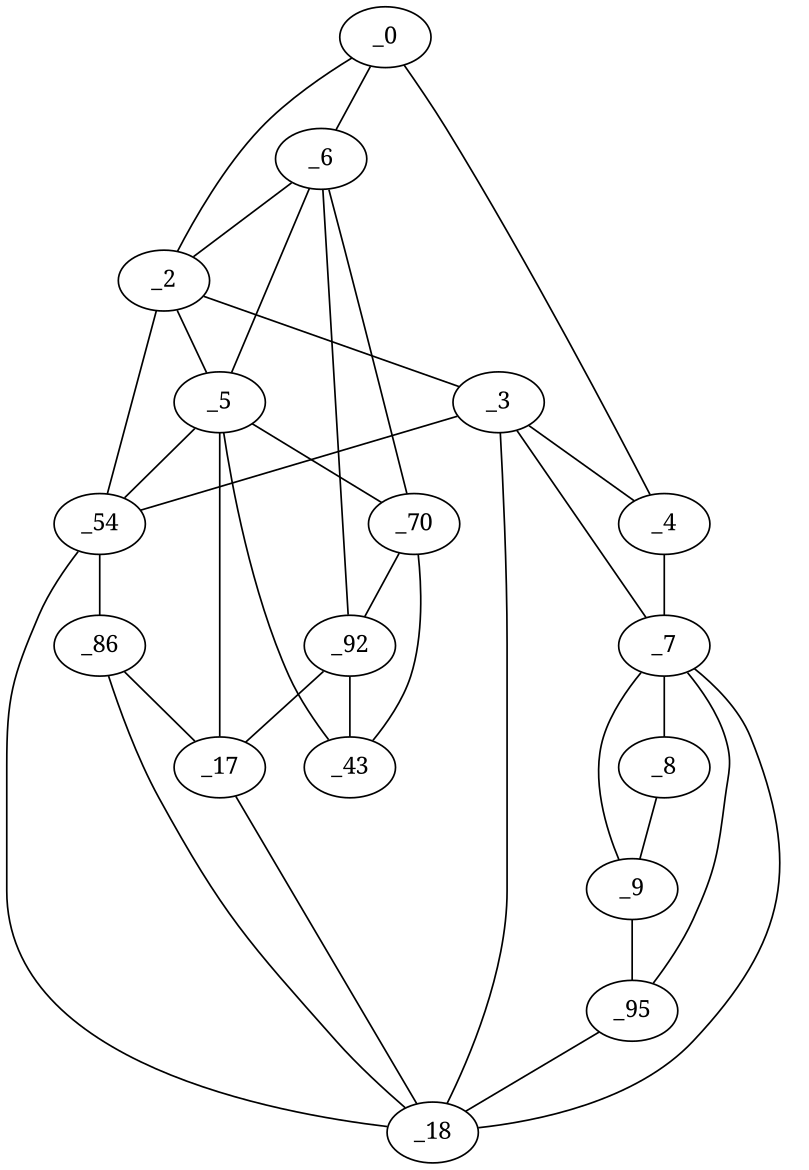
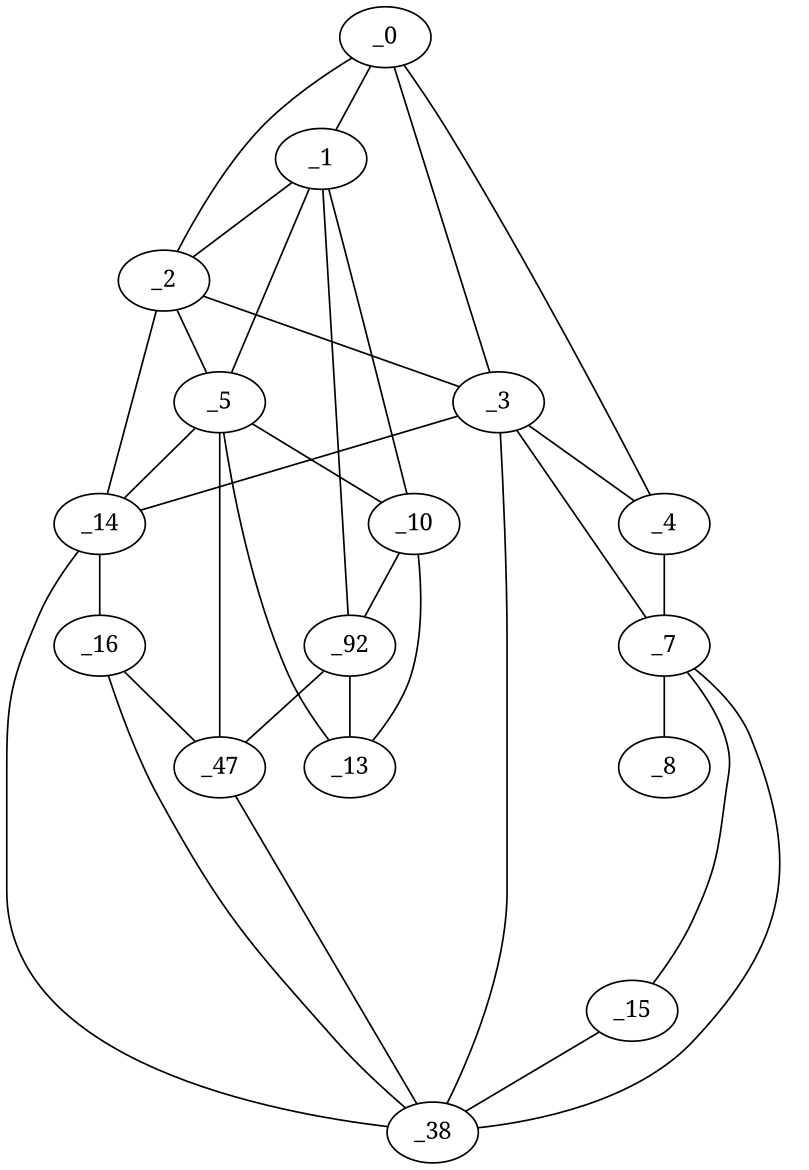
node "_6": label "_6" -> "_1"
edge "_0" -- "_3": added
node "_54": label "_54" -> "_14"
node "_70": label "_70" -> "_10"
node "_86": label "_86" -> "_16"
node "_17": label "_17" -> "_47"
node "_43": label "_43" -> "_13"
node "_9": removed
node "_95": label "_95" -> "_15"
node "_18": label "_18" -> "_38"
